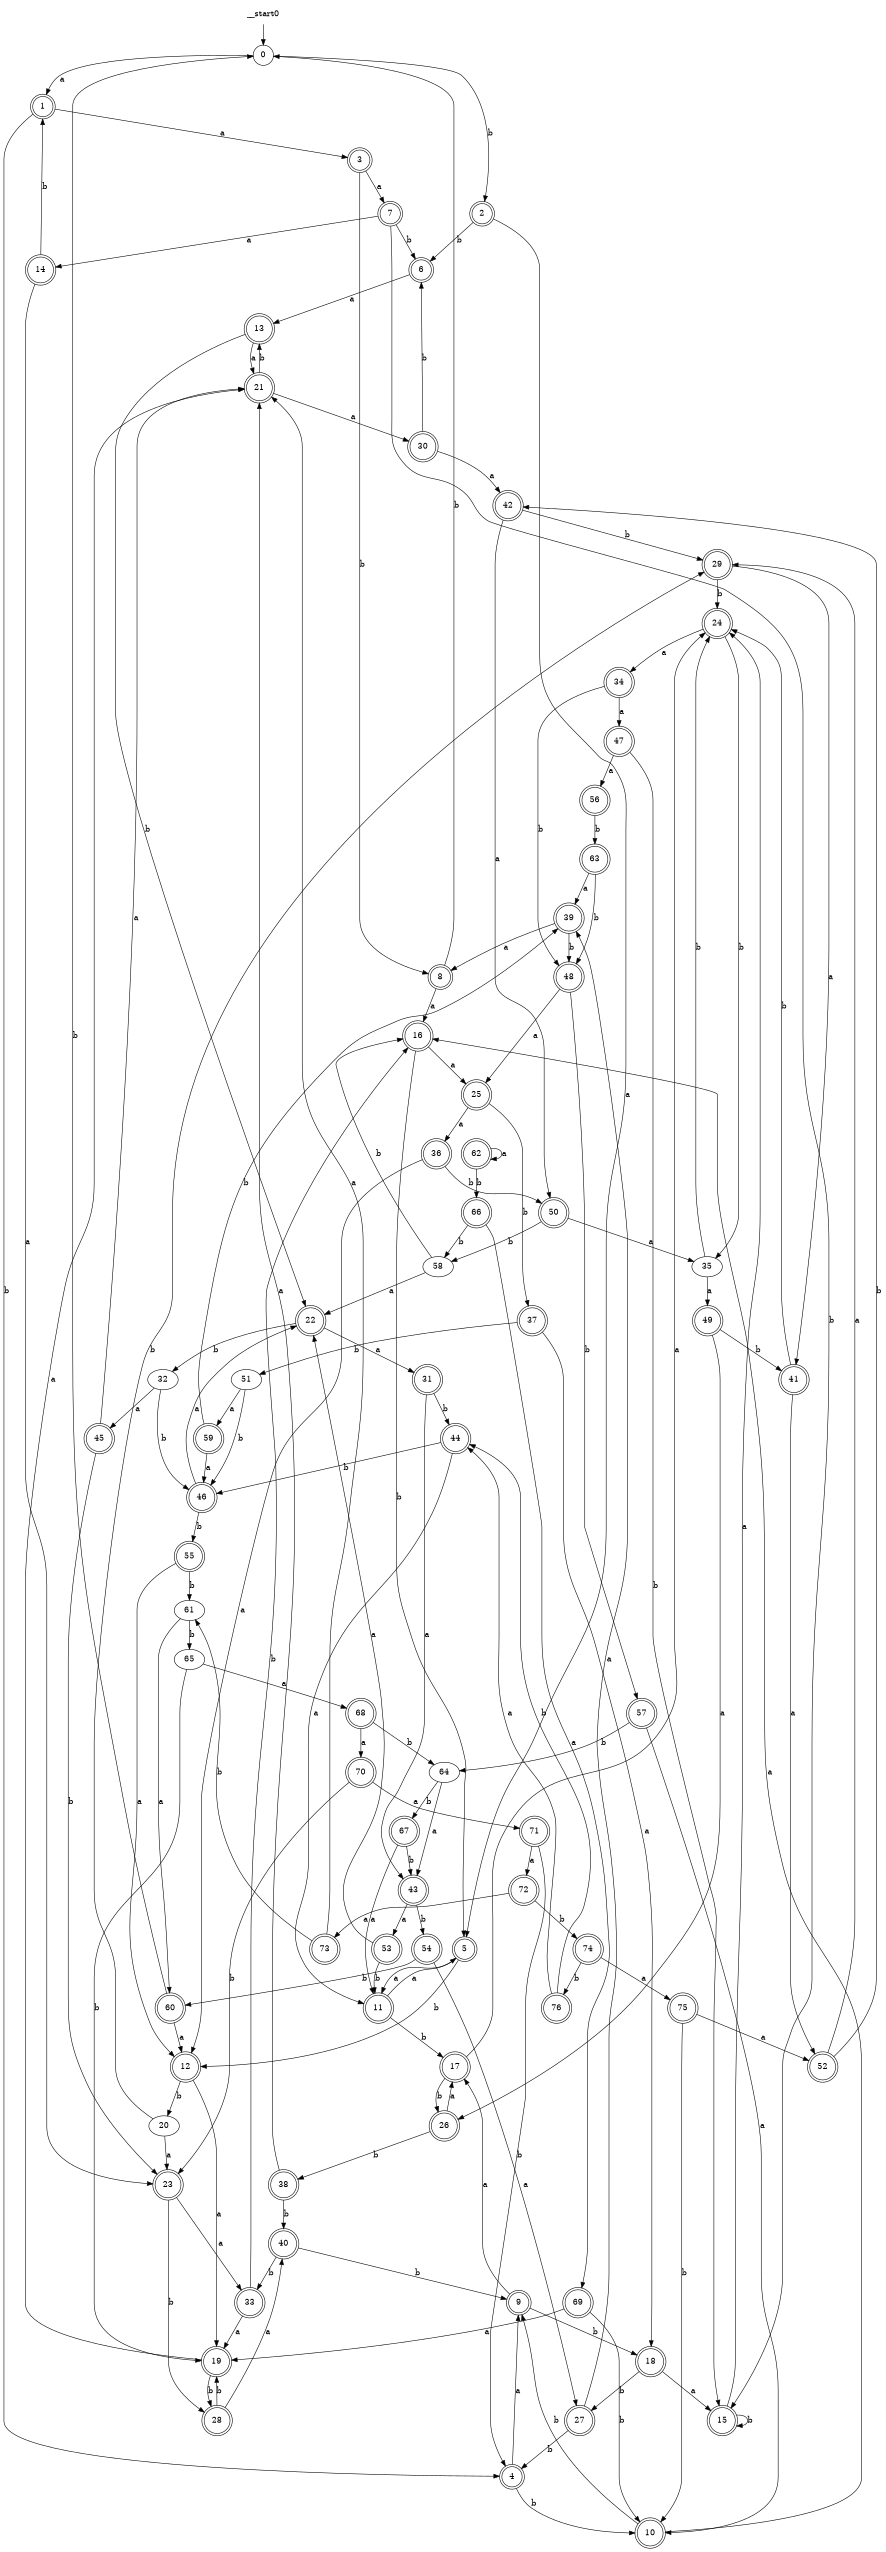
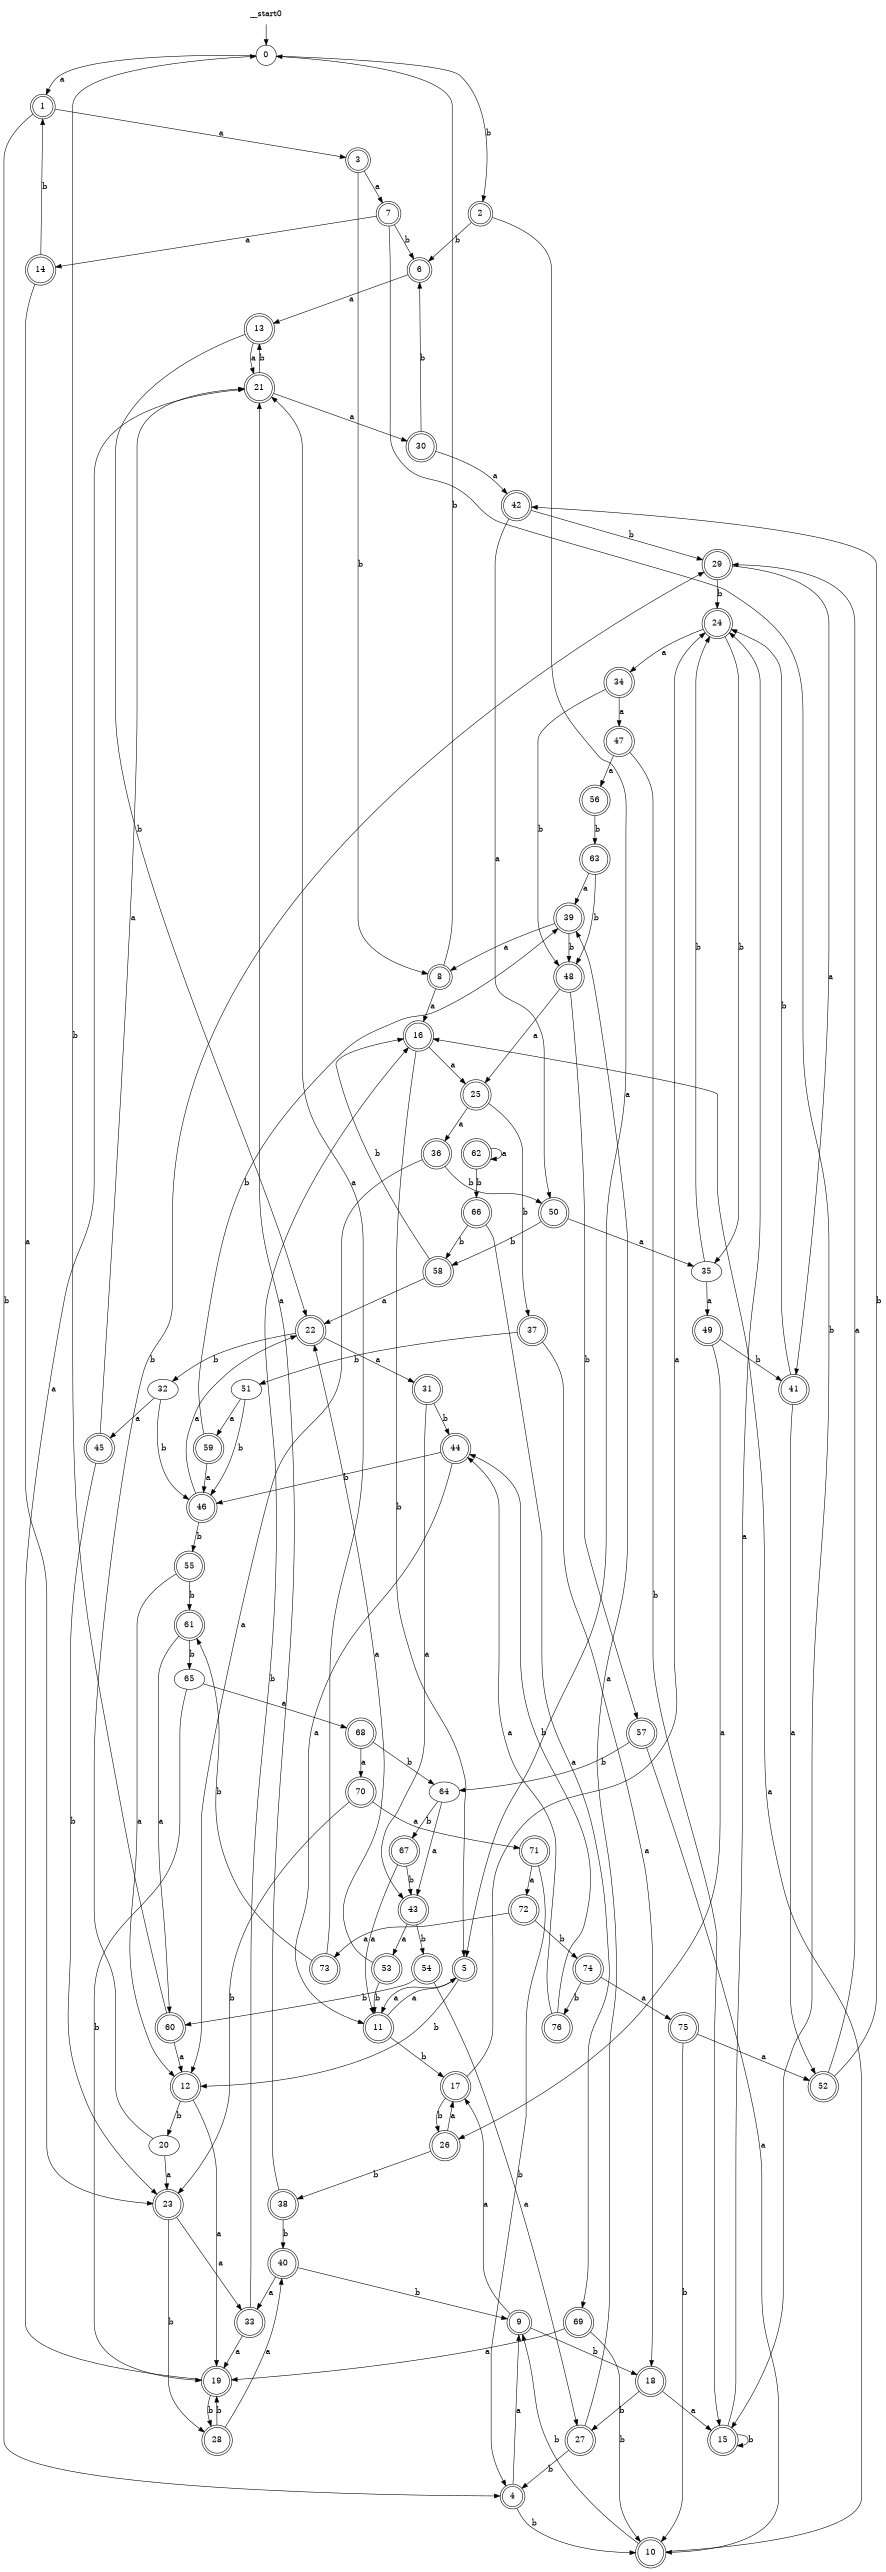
node "58": shape ellipse -> doublecircle
node "61": shape ellipse -> doublecircle
edge "40" -> "33": label "b" -> "a"
